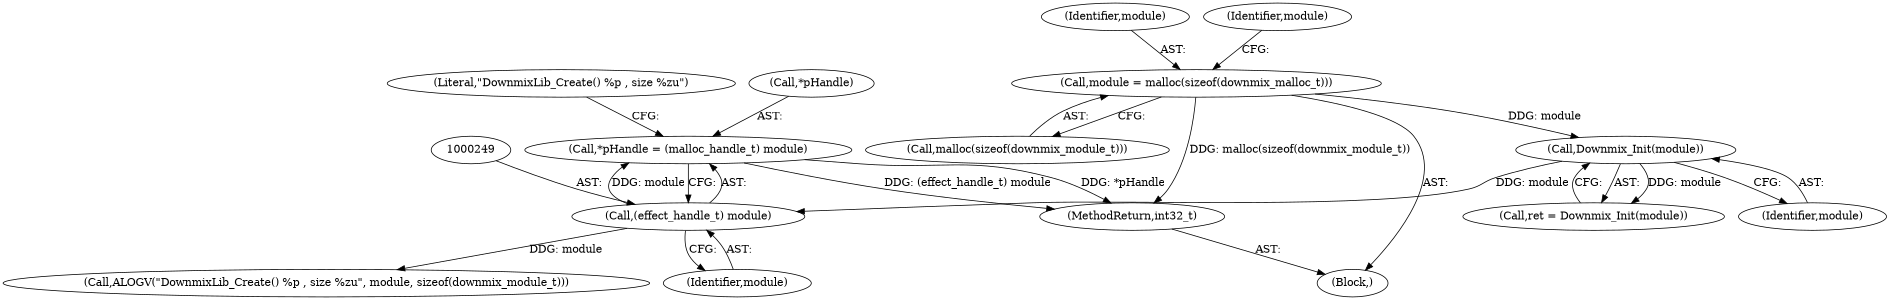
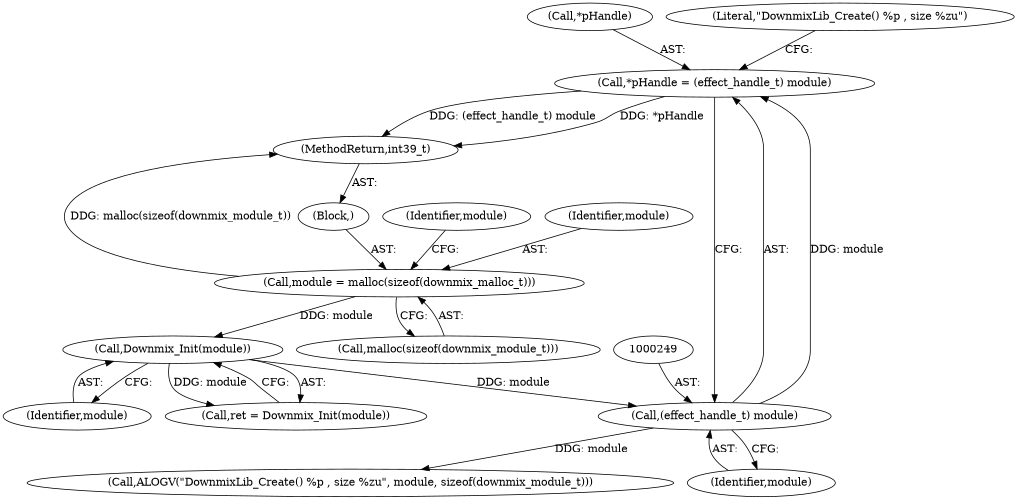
edge "(Call,module = malloc(sizeof(downmix_malloc_t)))" -> "(Block,)": reversed
node "(Call,*pHandle = (malloc_handle_t) module)": label "(Call,*pHandle = (malloc_handle_t) module)" -> "(Call,*pHandle = (effect_handle_t) module)"
node "(MethodReturn,int32_t)": label "(MethodReturn,int32_t)" -> "(MethodReturn,int39_t)"
